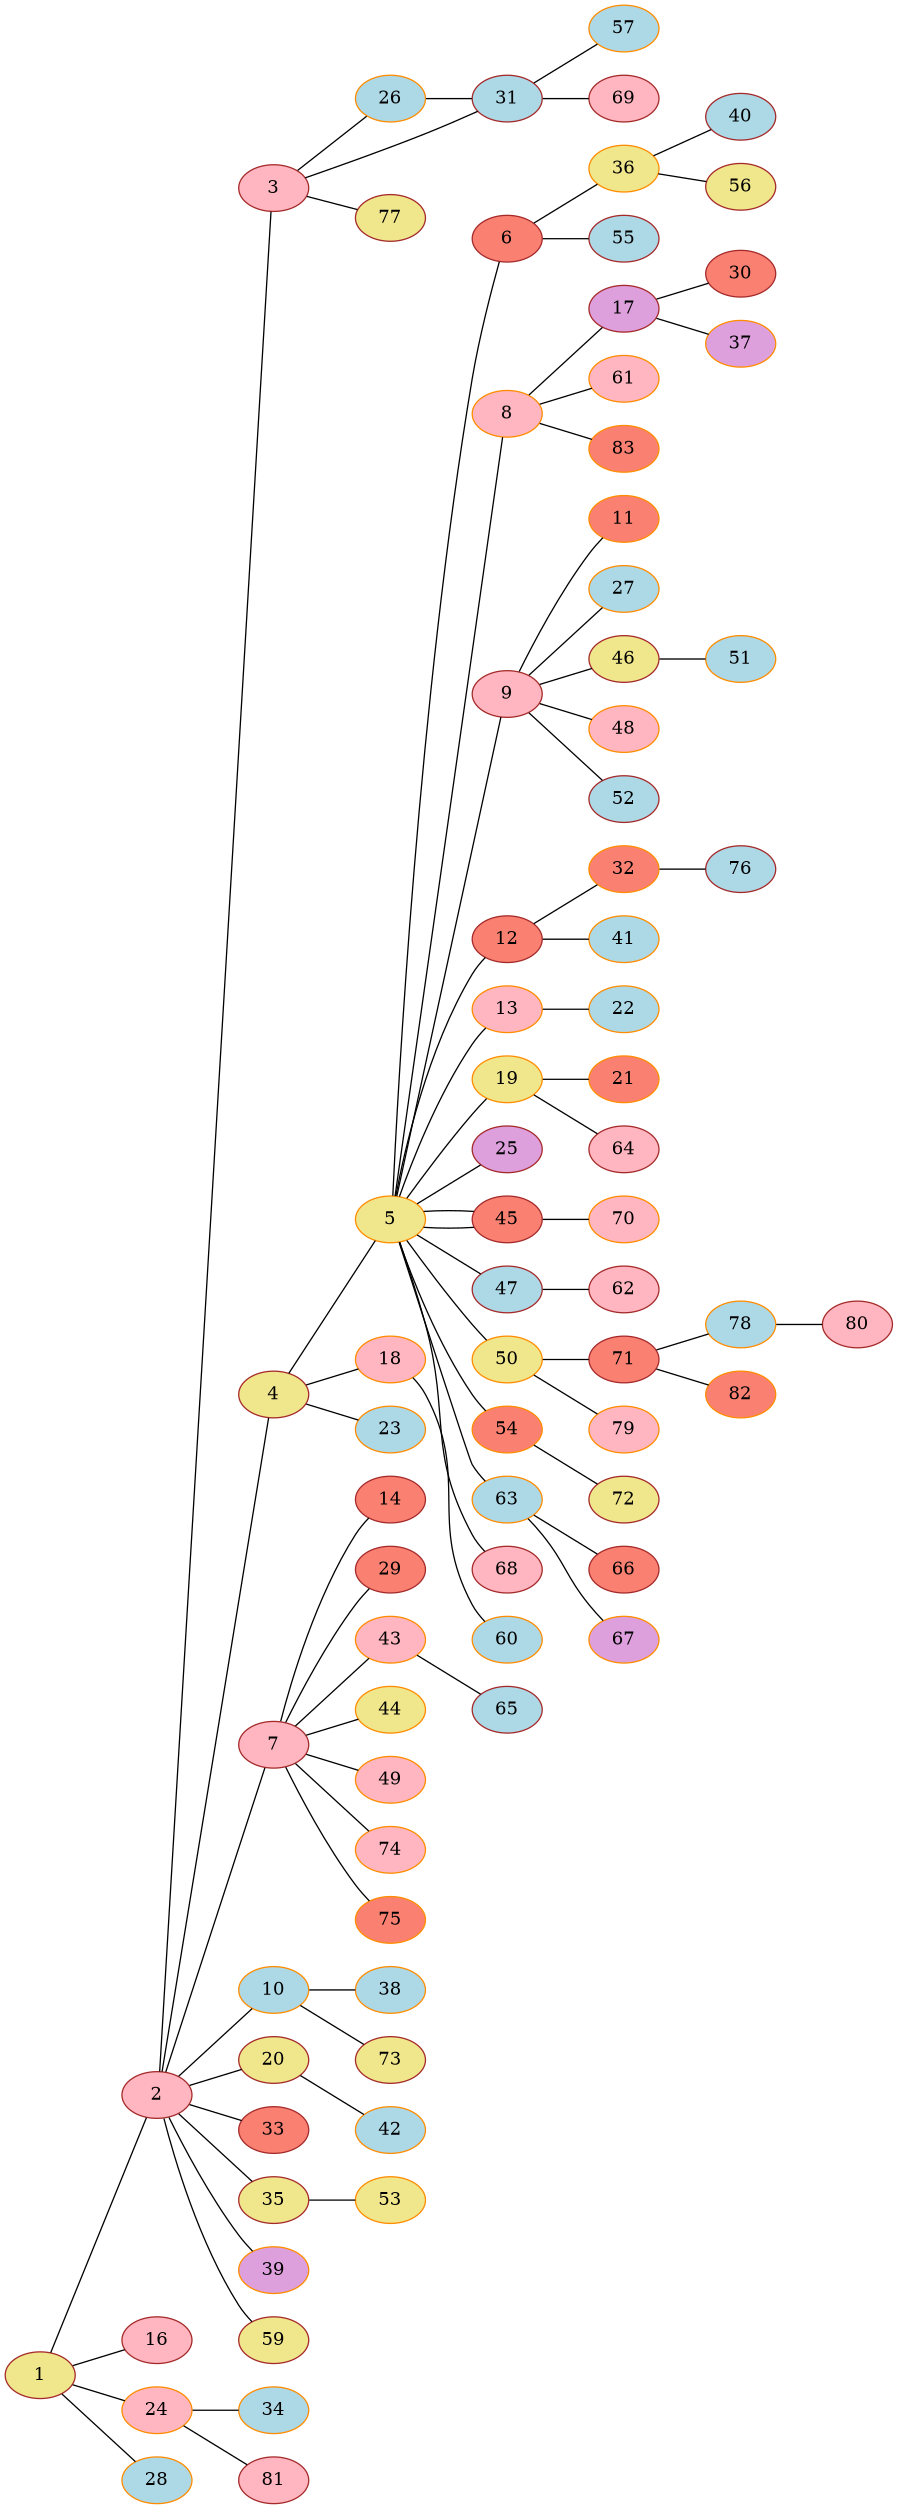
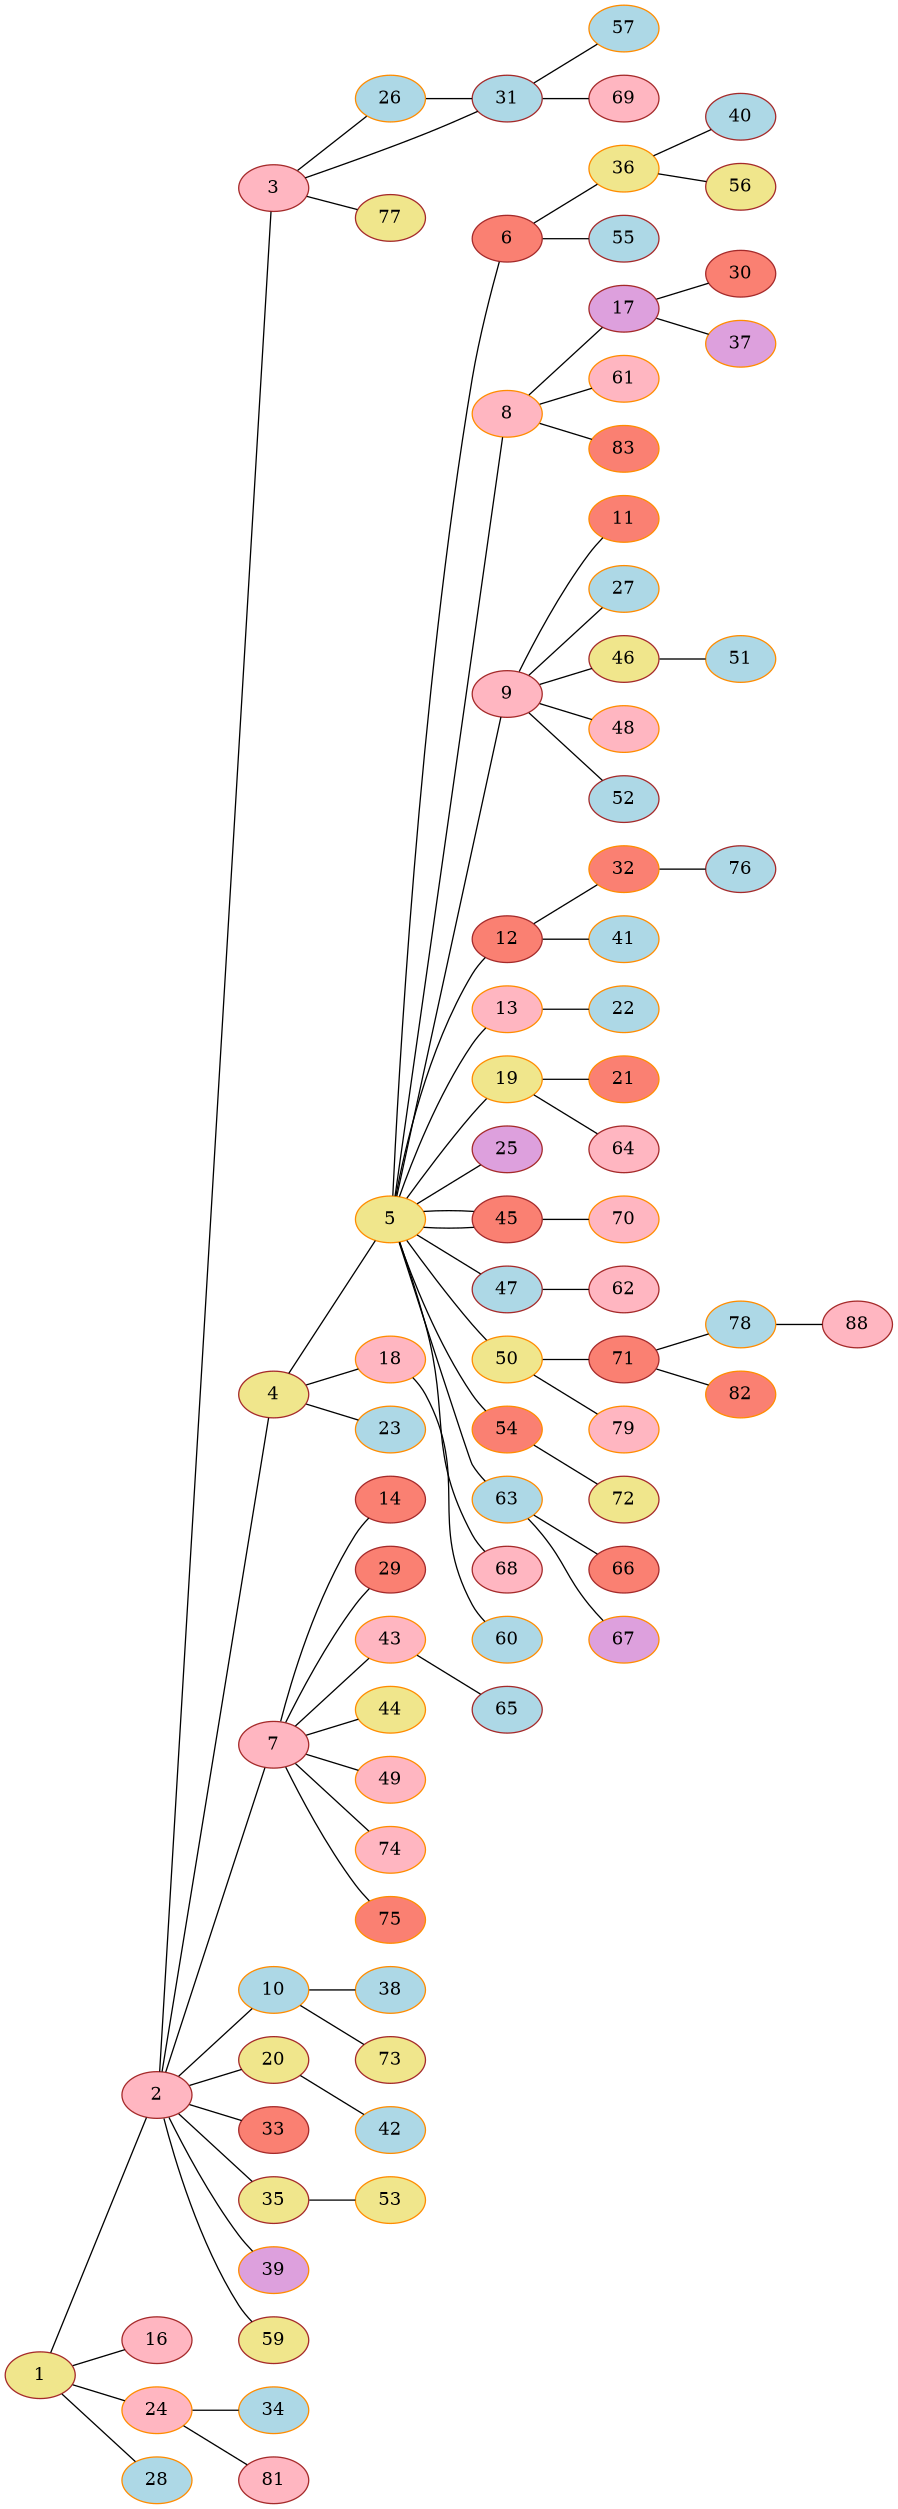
node "80": label "80" -> "88"
